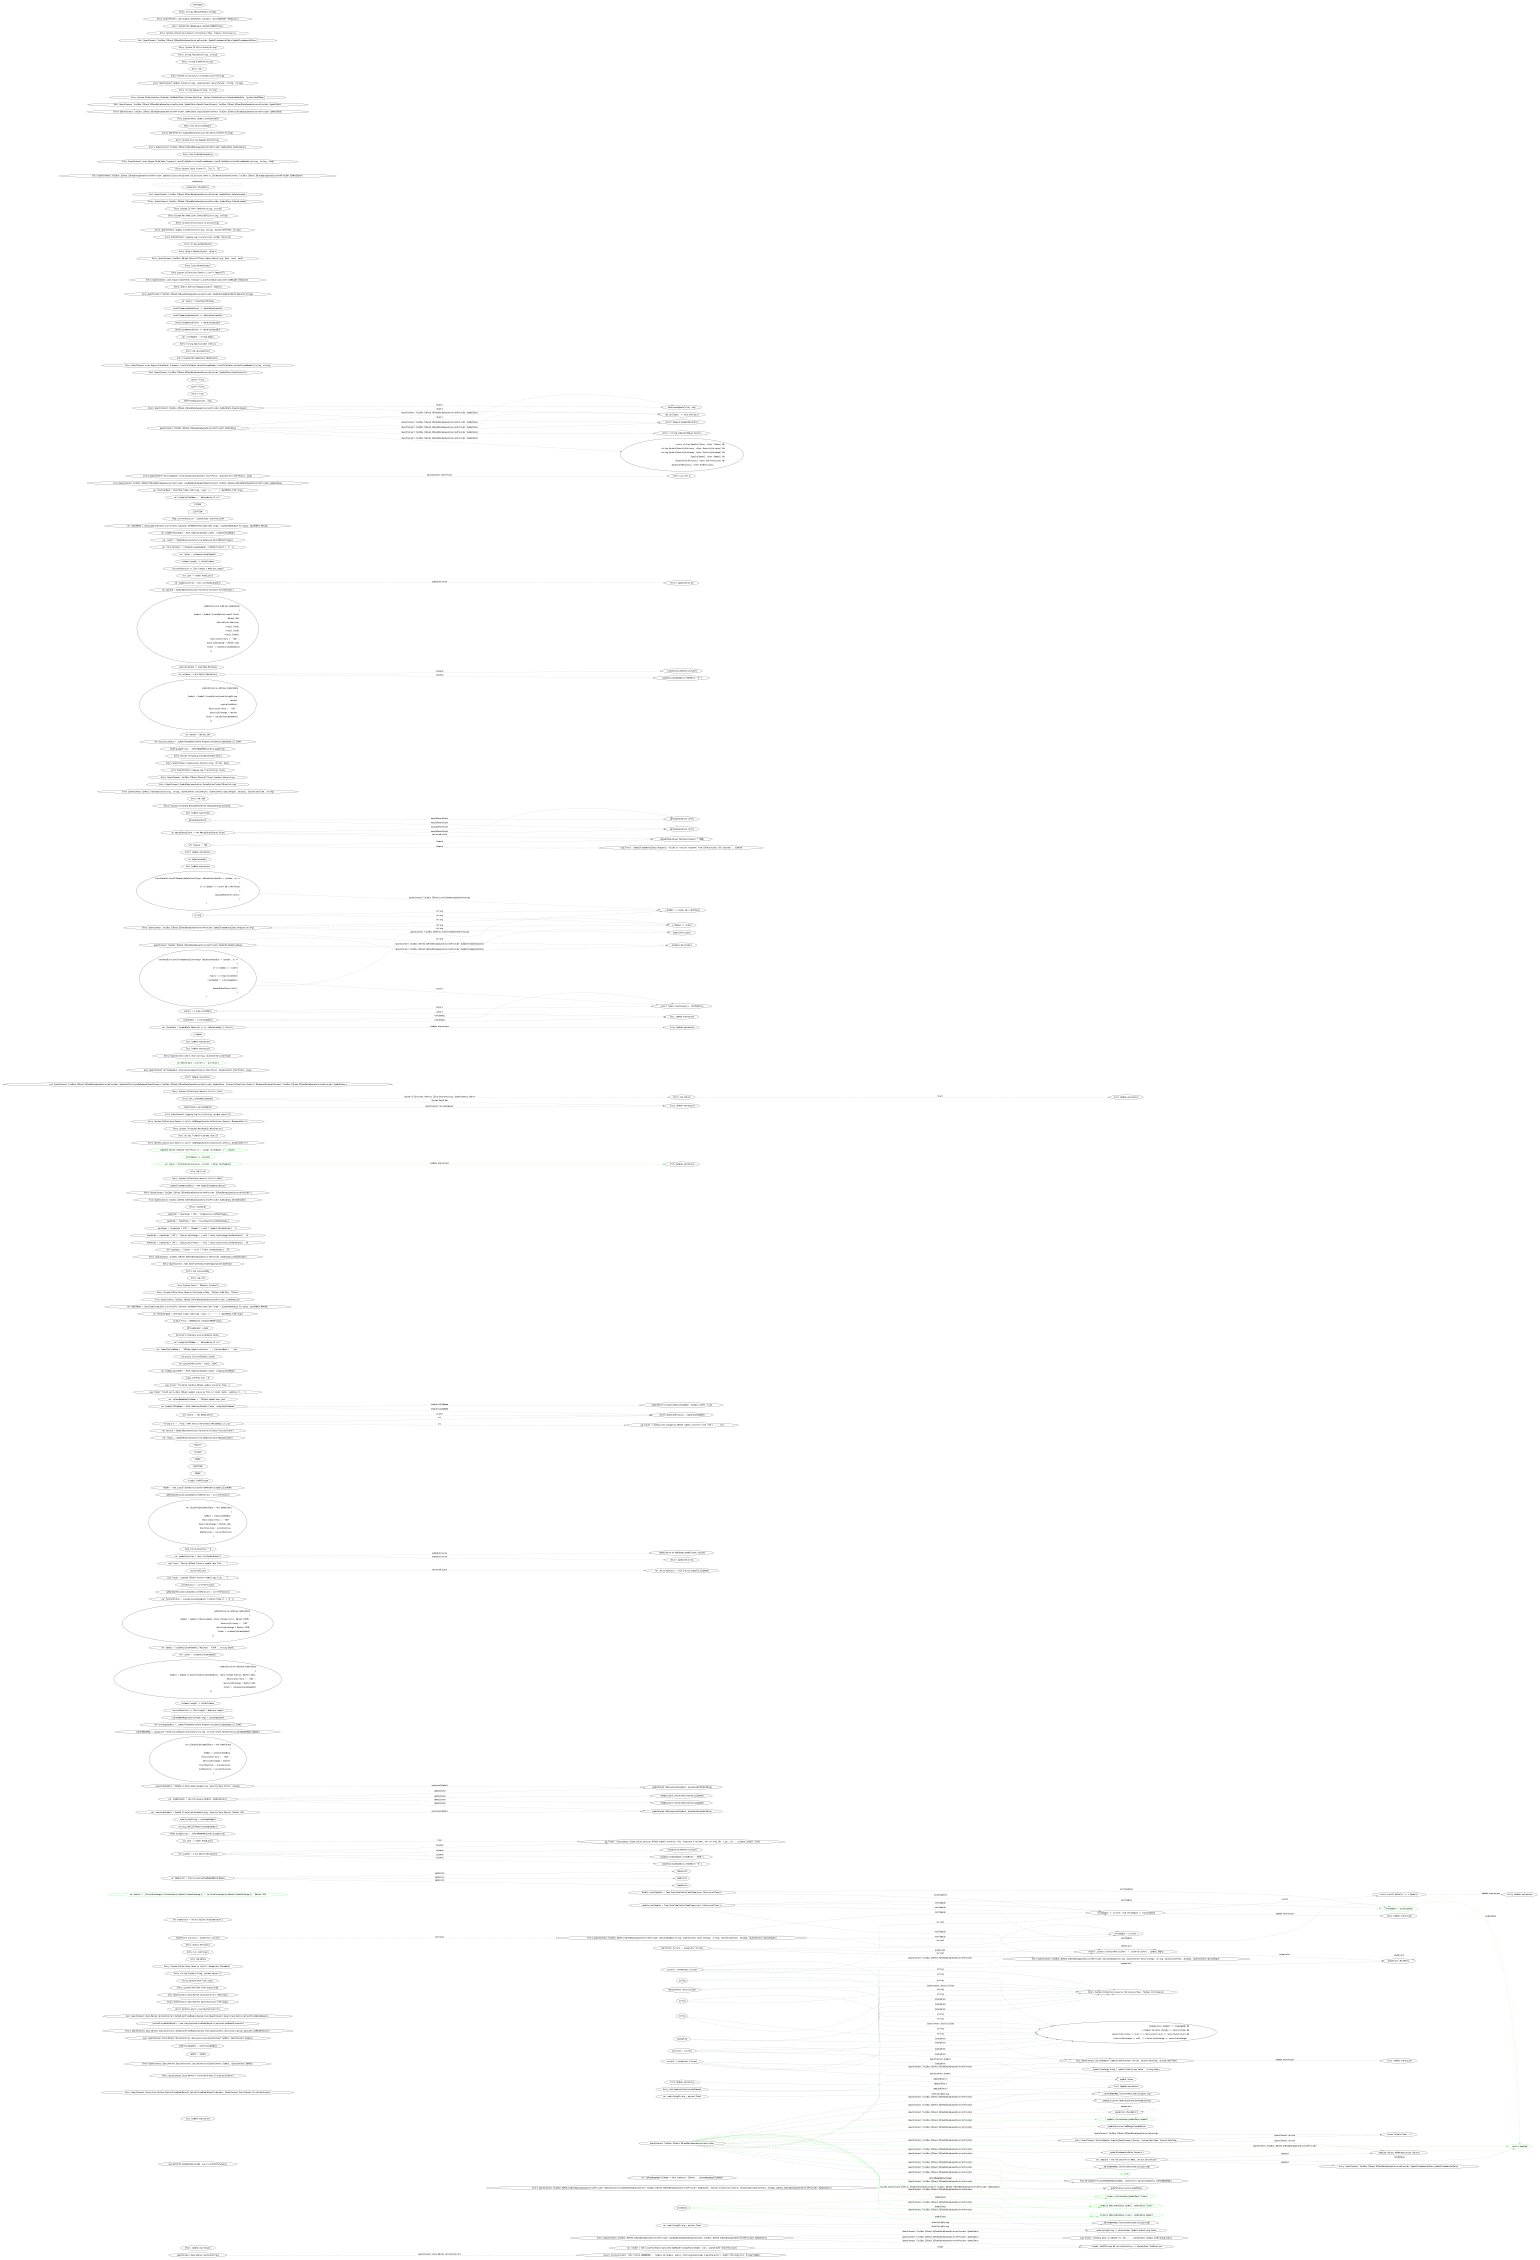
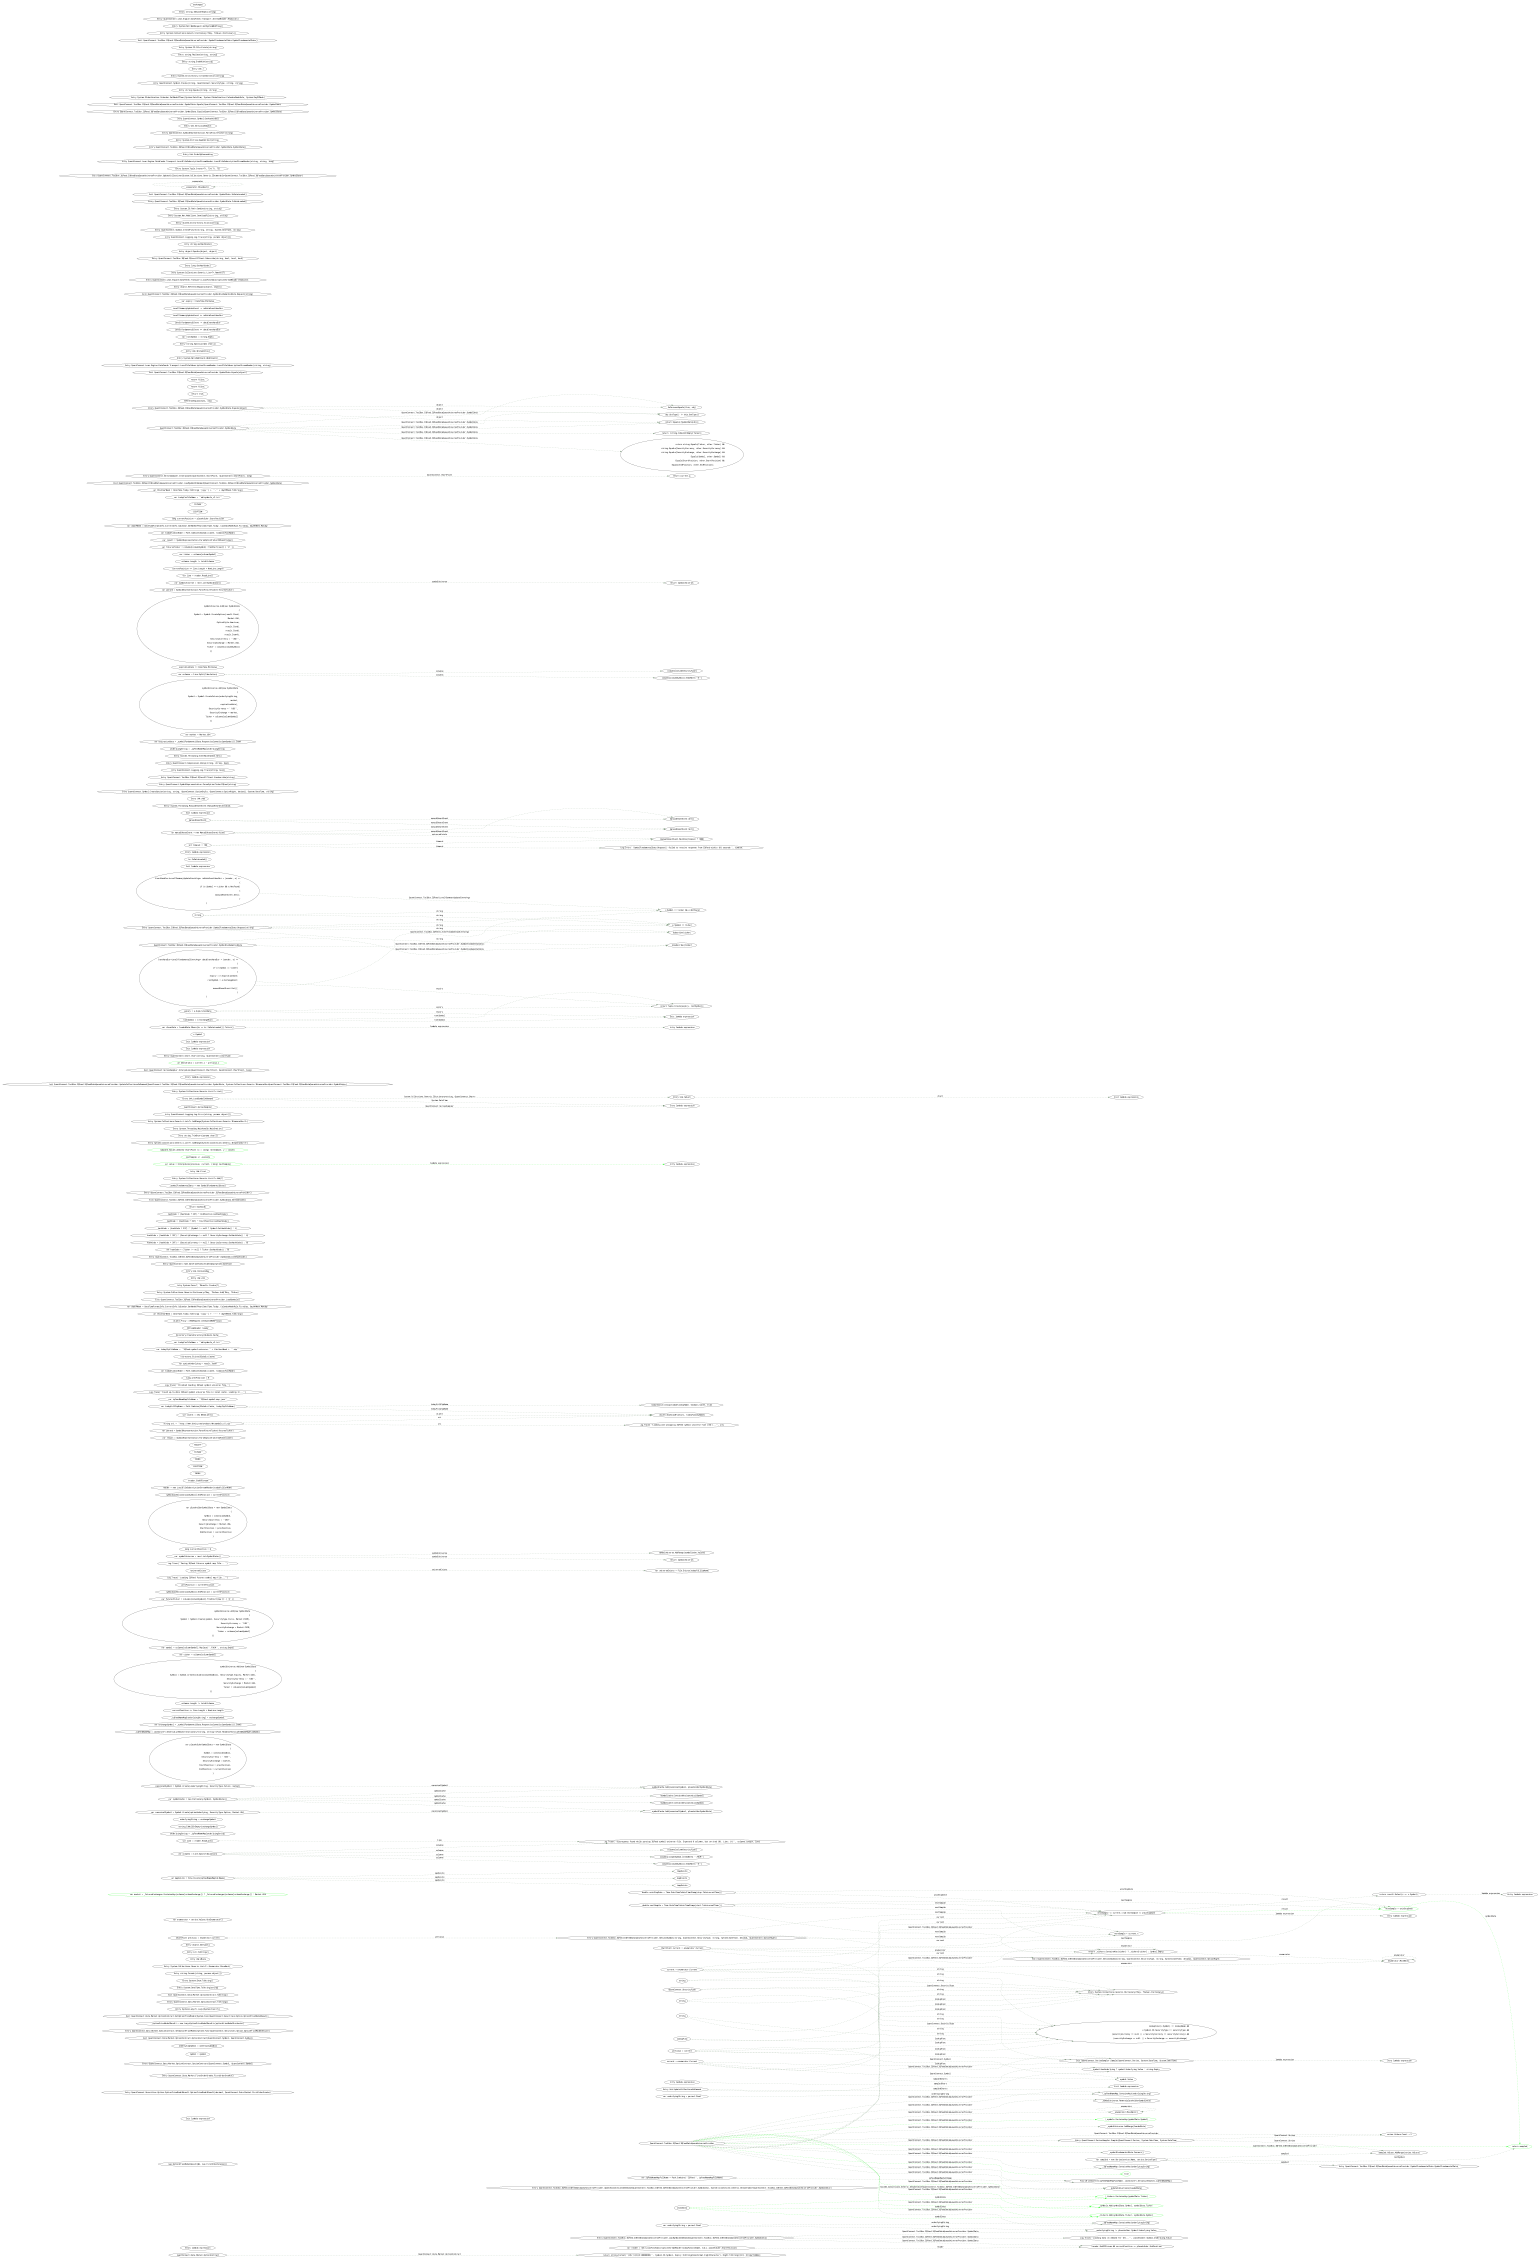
edge "nextSample <= current.x && nextSample <= unixStopDate" -> "nextSample > unixStopDate": added, label "result"
edge "ChartPoint current = enumerator.Current" -> "nextSample <= current.x && nextSample <= unixStopDate": added, label "current"
edge "QuantConnect.ToolBox.IQFeed.IQFeedDataQueueUniverseProvider" -> "nextSample <= current.x && nextSample <= unixStopDate": added, label "QuantConnect.ToolBox.IQFeed.IQFeedDataQueueUniverseProvider"
